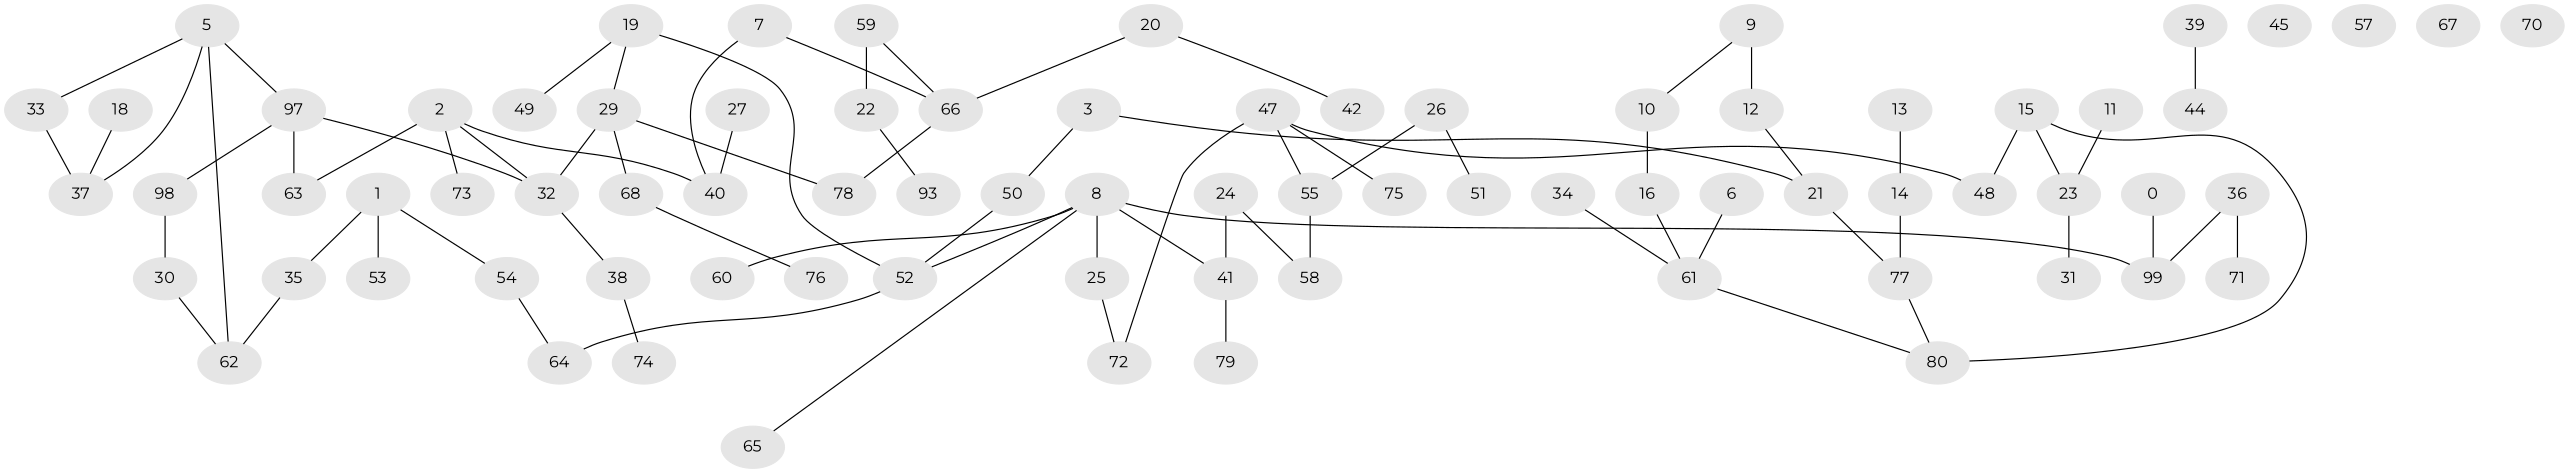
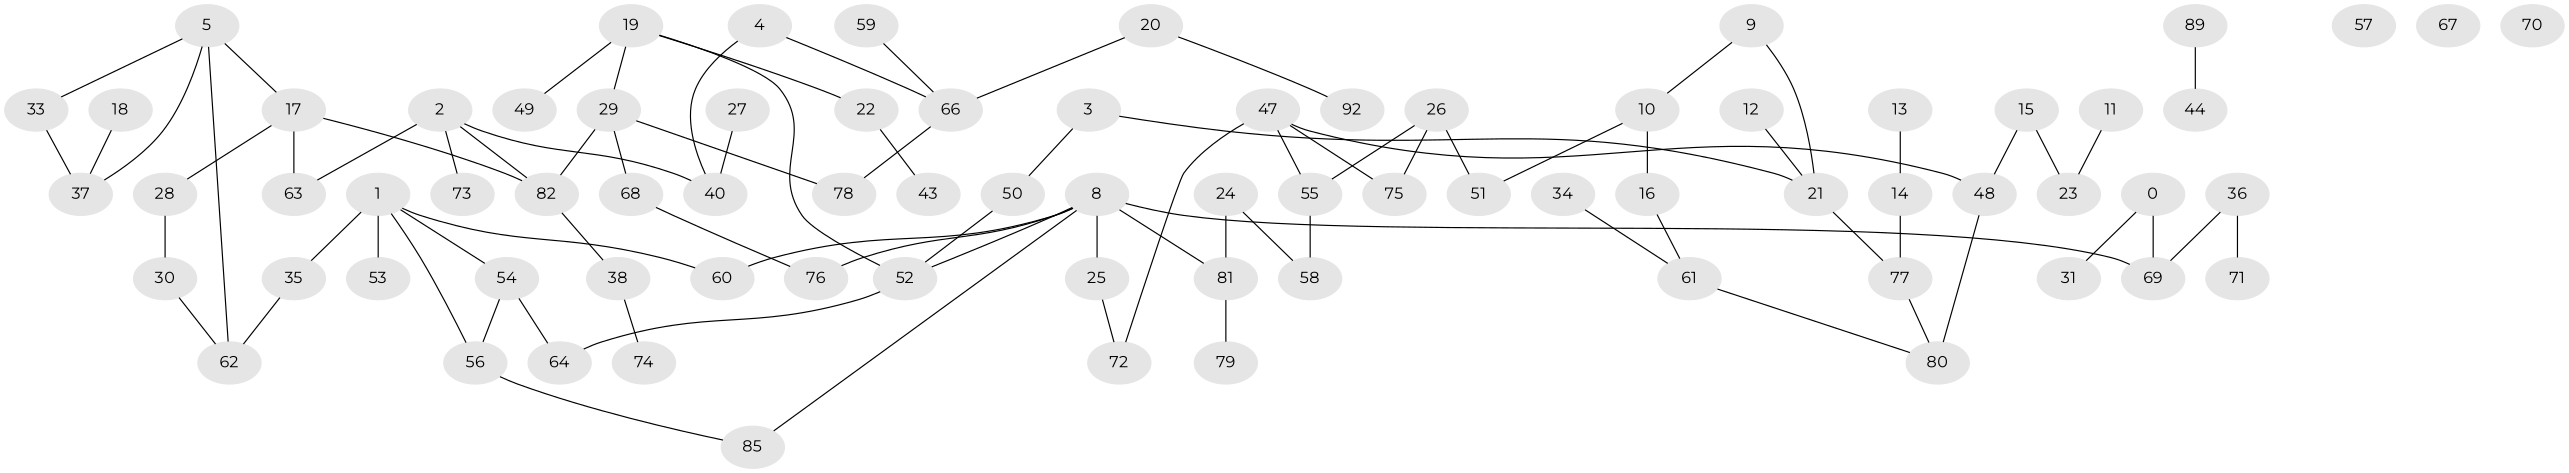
node "7": label "7" -> "4"
node "39": label "39" -> "89"
node "45": removed
edge "59" -- "22": now "19" -- "22"
edge "9" -- "12": now "9" -- "21"
node "97": label "97" -> "17"
node "42": label "42" -> "92"
edge "10" -- "51": added
edge "26" -- "75": added
node "98": label "98" -> "28"
node "32": label "32" -> "82"
node "93": label "93" -> "43"
node "6": removed
edge "23" -- "31": now "0" -- "31"
edge "1" -- "60": added
edge "8" -- "76": added
edge "15" -- "80": now "48" -- "80"
node "41": label "41" -> "81"
node "99": label "99" -> "69"
node "56": added
node "65": label "65" -> "85"
